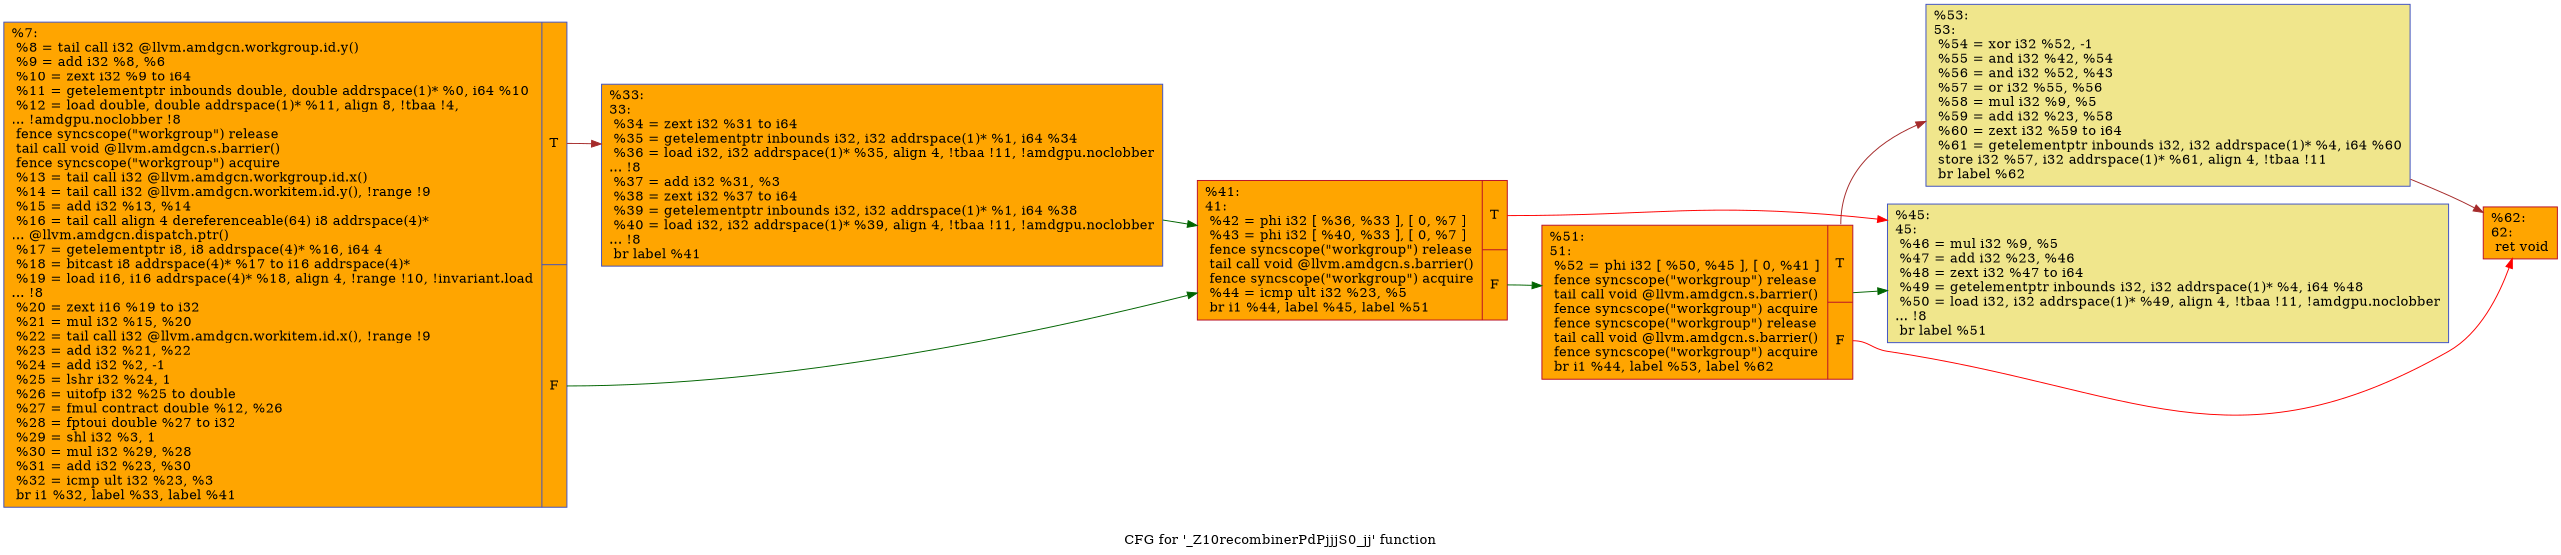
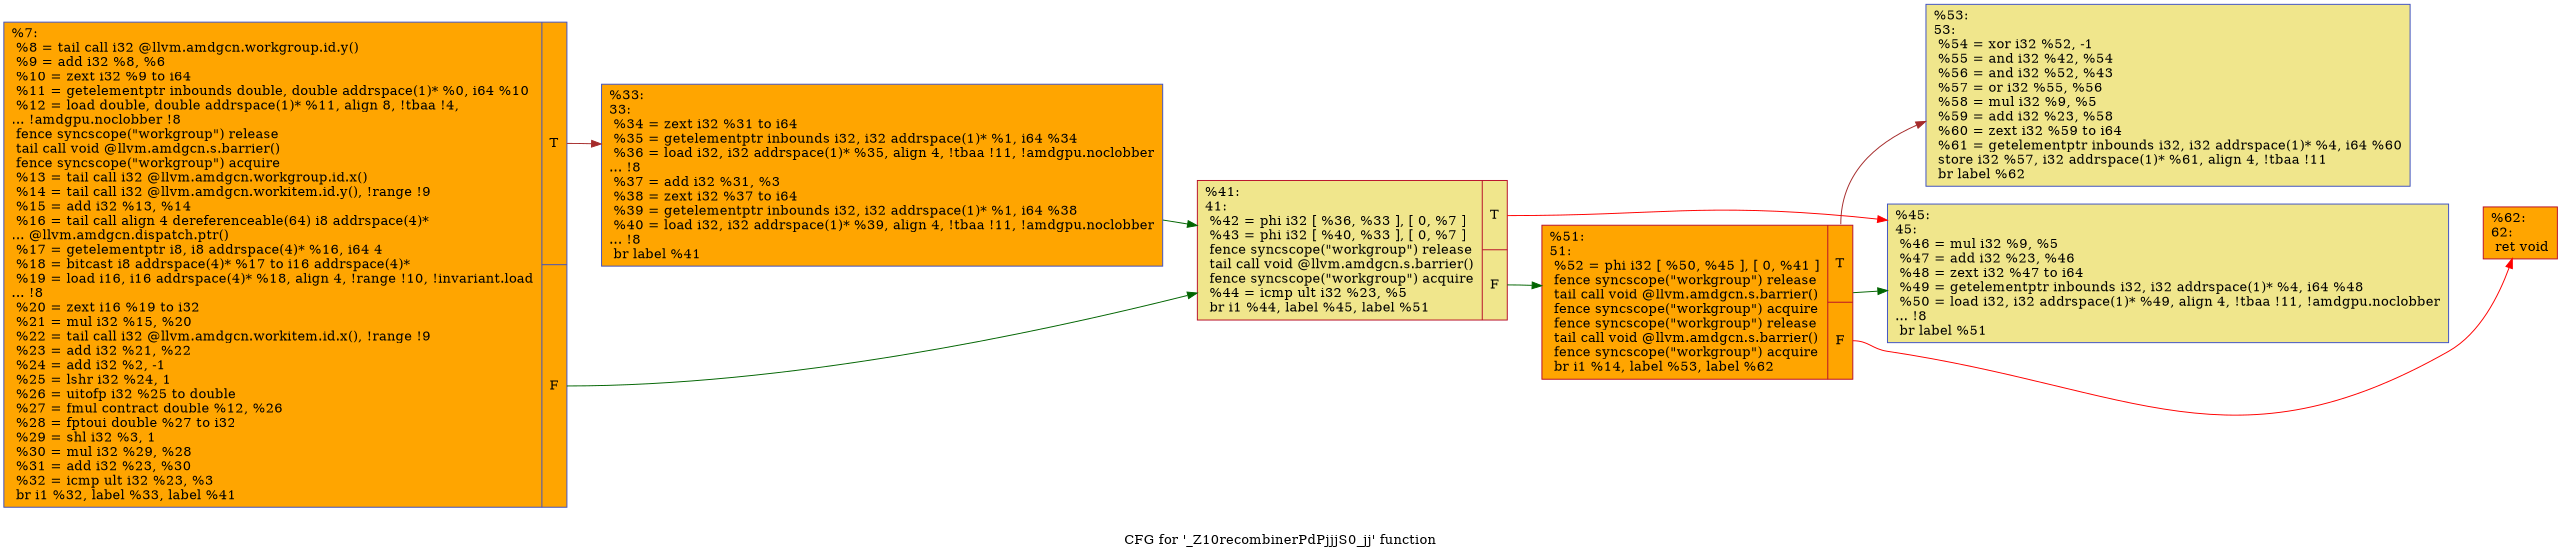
edge "%53:" -> "%62:": removed
node "%41:": fillcolor orange -> khaki
node "%51:": text "br i1 %44, label %53, label %62" -> "br i1 %14, label %53, label %62"
